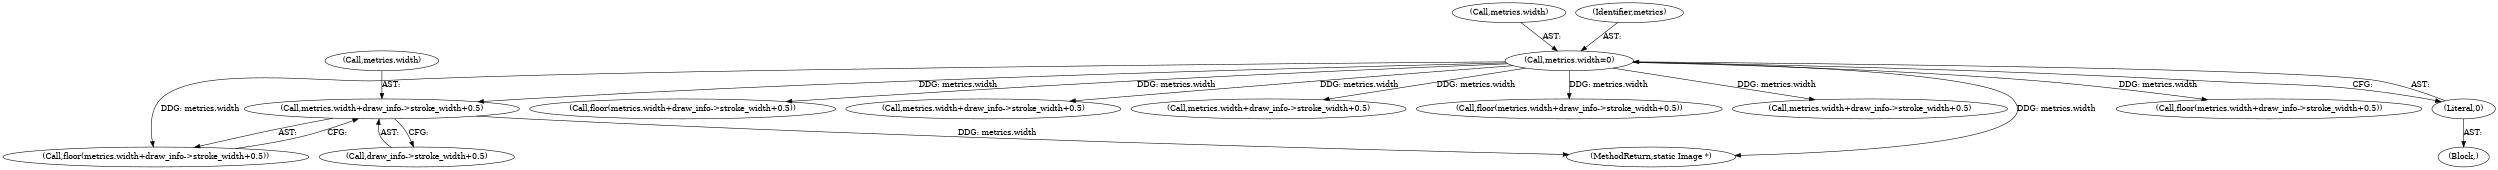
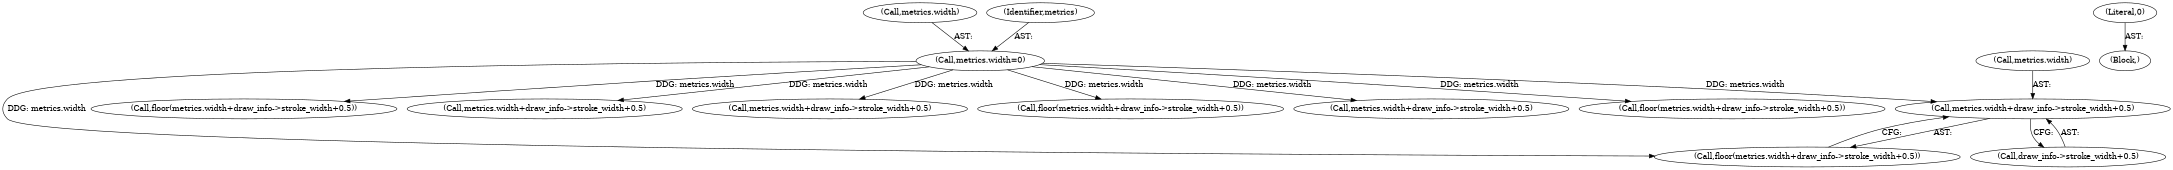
edge "(Literal,0)" -> "(Call,metrics.width=0)": removed, label "AST:"
edge "(Call,metrics.width=0)" -> "(Literal,0)": removed, label "CFG:"
node "(MethodReturn,static Image *)": removed
